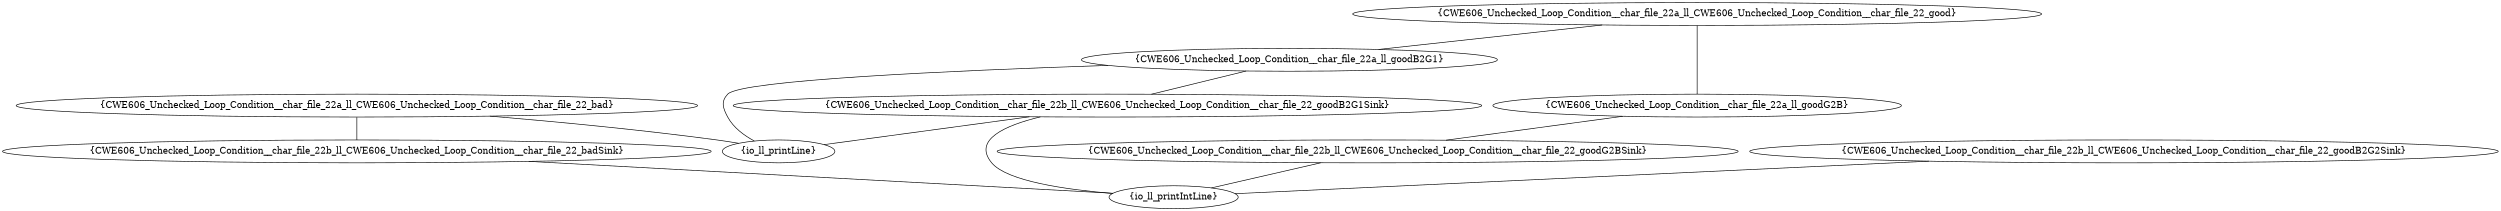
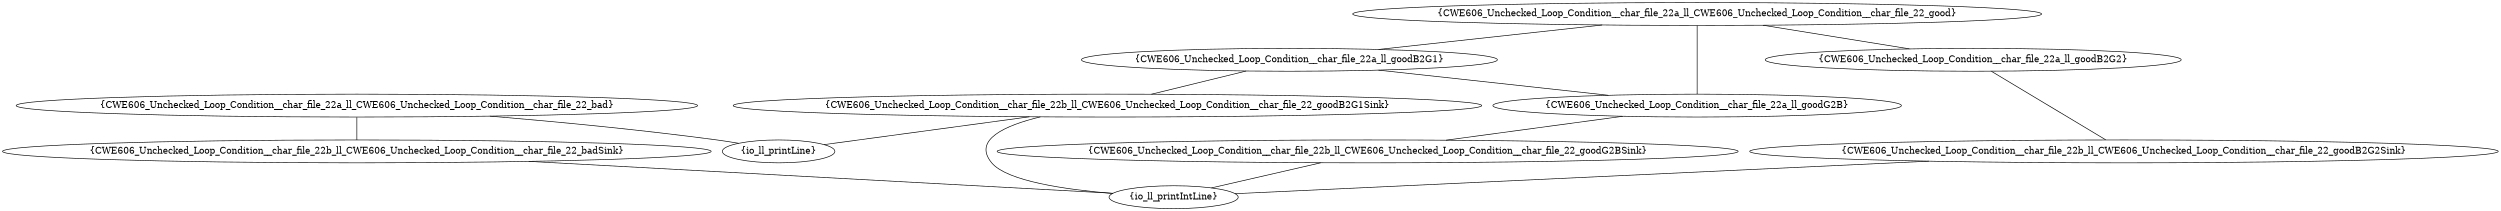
node "{CWE606_Unchecked_Loop_Condition__char_file_22a_ll_goodB2G2}": added
edge "{CWE606_Unchecked_Loop_Condition__char_file_22a_ll_goodB2G1}" -- "{io_ll_printLine}": now "{CWE606_Unchecked_Loop_Condition__char_file_22a_ll_goodB2G1}" -- "{CWE606_Unchecked_Loop_Condition__char_file_22a_ll_goodG2B}"
